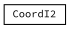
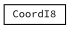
node "CoordI2": label "CoordI2" -> "CoordI8"
